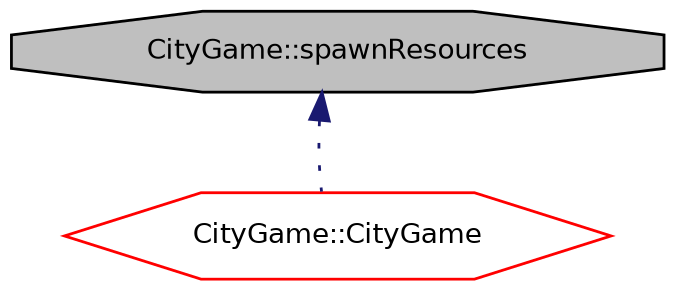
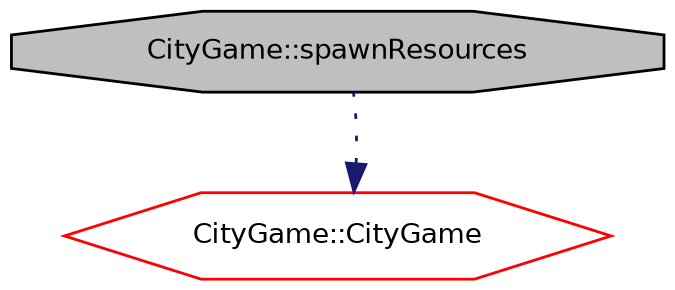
edge "CityGame::CityGame" -> "CityGame::spawnResources": reversed
